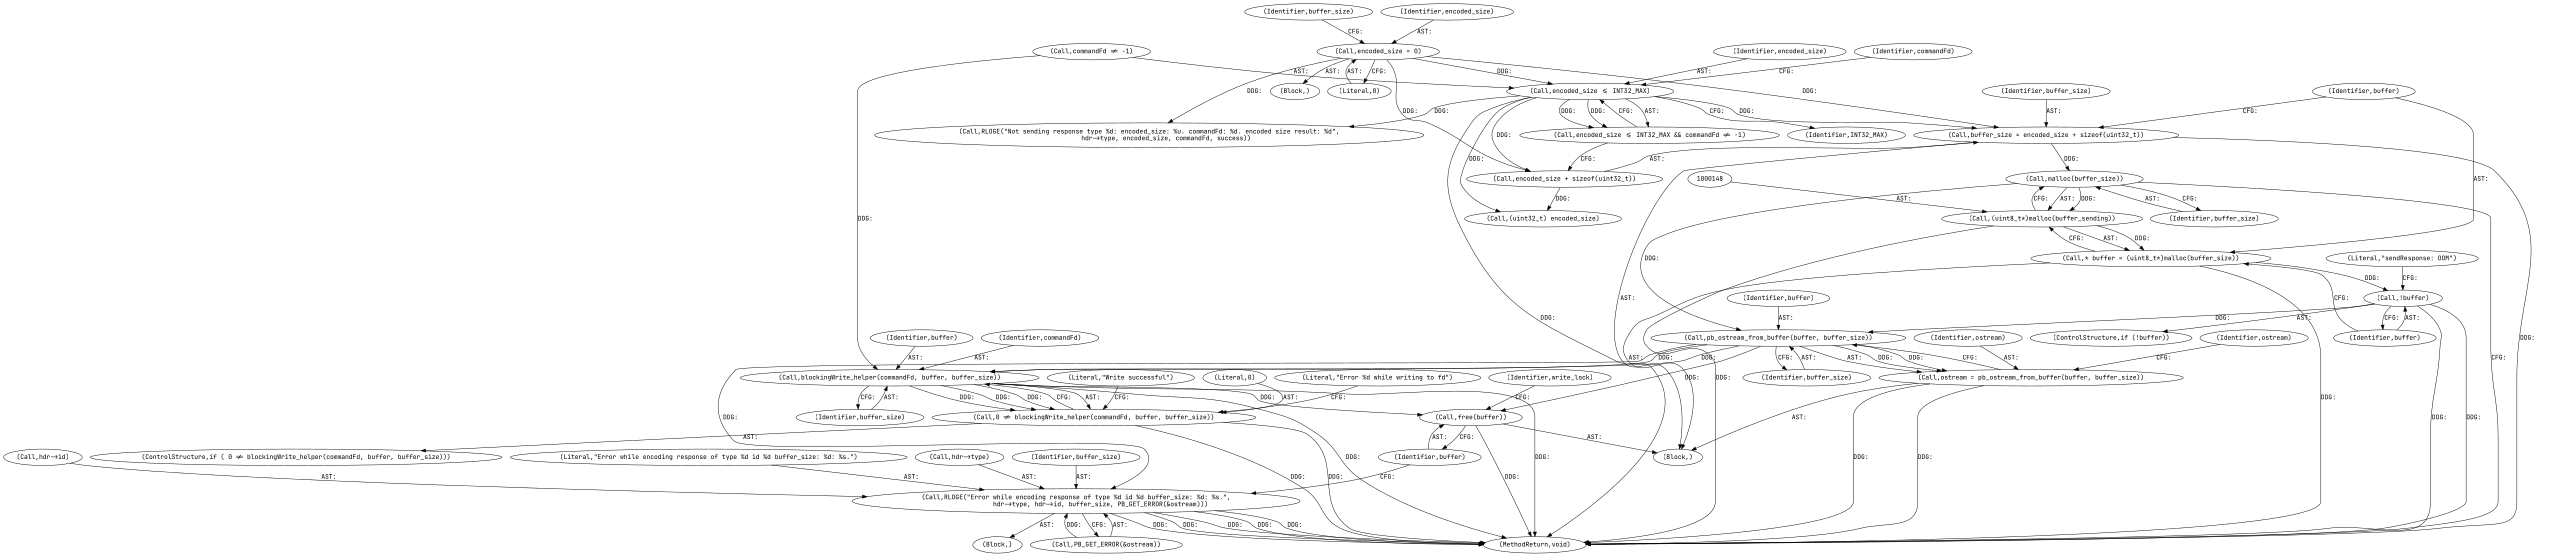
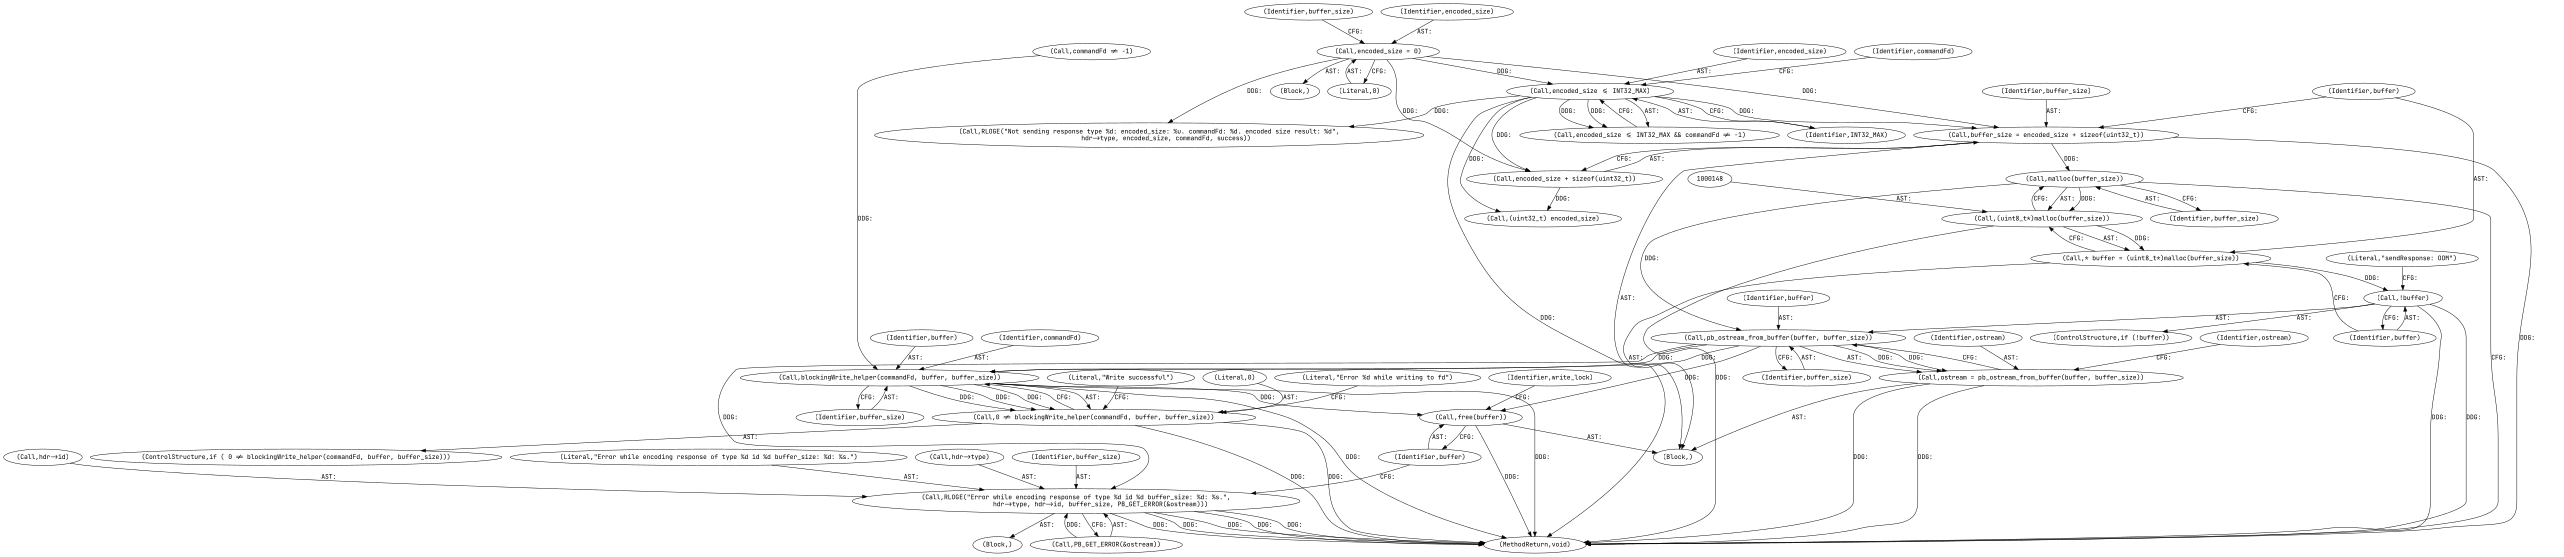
edge "(Call,commandFd != -1)" -> "(Call,encoded_size <= INT32_MAX)": now "(Identifier,INT32_MAX)" -> "(Call,encoded_size <= INT32_MAX)"
edge "(Call,encoded_size <= INT32_MAX && commandFd != -1)" -> "(Call,encoded_size + sizeof(uint32_t))": now "(Call,buffer_size = encoded_size + sizeof(uint32_t))" -> "(Call,encoded_size + sizeof(uint32_t))"
node "(Call,(uint8_t*)malloc(buffer_sending))": label "(Call,(uint8_t*)malloc(buffer_sending))" -> "(Call,(uint8_t*)malloc(buffer_size))"
edge "(Call,!buffer)" -> "(Call,pb_ostream_from_buffer(buffer, buffer_size))": label "DDG: " -> "AST: "
edge "(Call,* buffer = (uint8_t*)malloc(buffer_size))" -> "(MethodReturn,void)": removed, label "DDG:"
